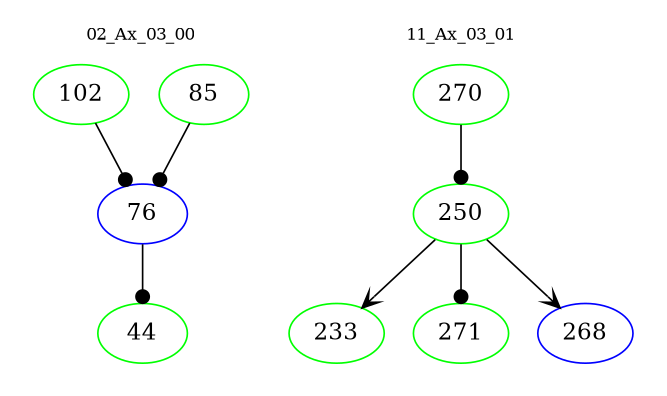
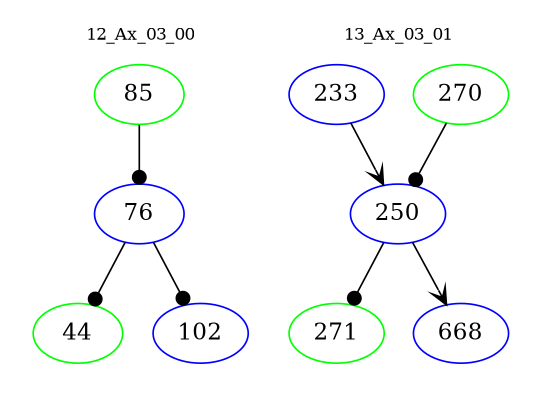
cluster "02_Ax_03_00": label "02_Ax_03_00" -> "12_Ax_03_00"
cluster "11_Ax_03_01": label "11_Ax_03_01" -> "13_Ax_03_01"
node "102": color green -> blue
edge "102" -> "76": reversed
node "250": color green -> blue
edge "250" -> "233": reversed
node "233": color green -> blue
node "268": label "268" -> "668"
